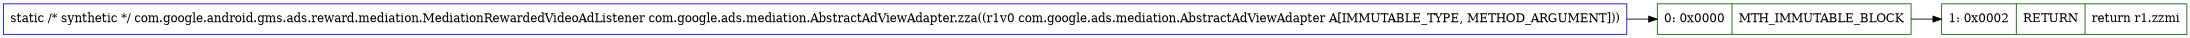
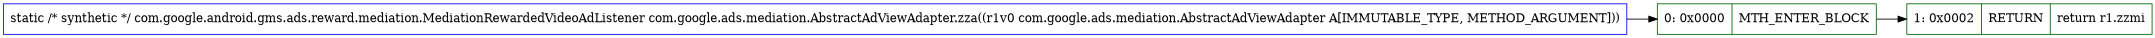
node "0: 0x0000": text "MTH_IMMUTABLE_BLOCK" -> "MTH_ENTER_BLOCK"
